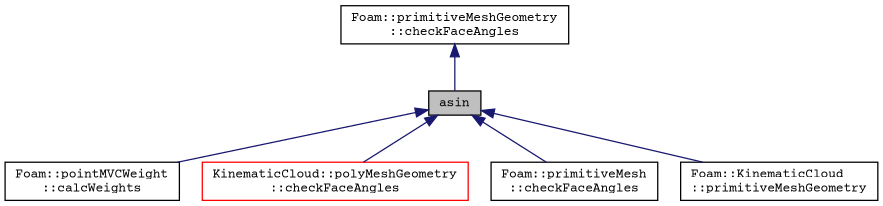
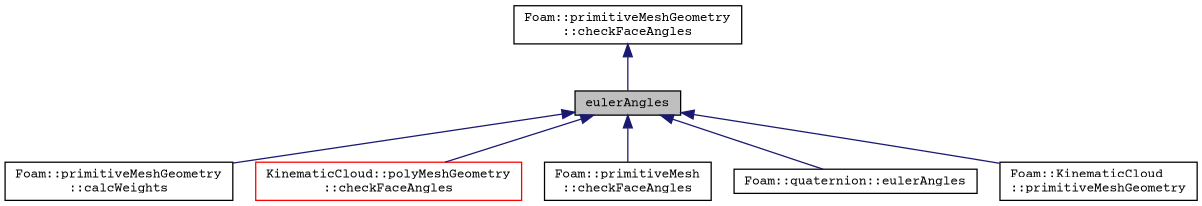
node "asin": label "asin" -> "eulerAngles"
node "Foam::pointMVCWeight ::calcWeights": label "Foam::pointMVCWeight ::calcWeights" -> "Foam::primitiveMeshGeometry ::calcWeights"
node "Foam::quaternion::eulerAngles": added
